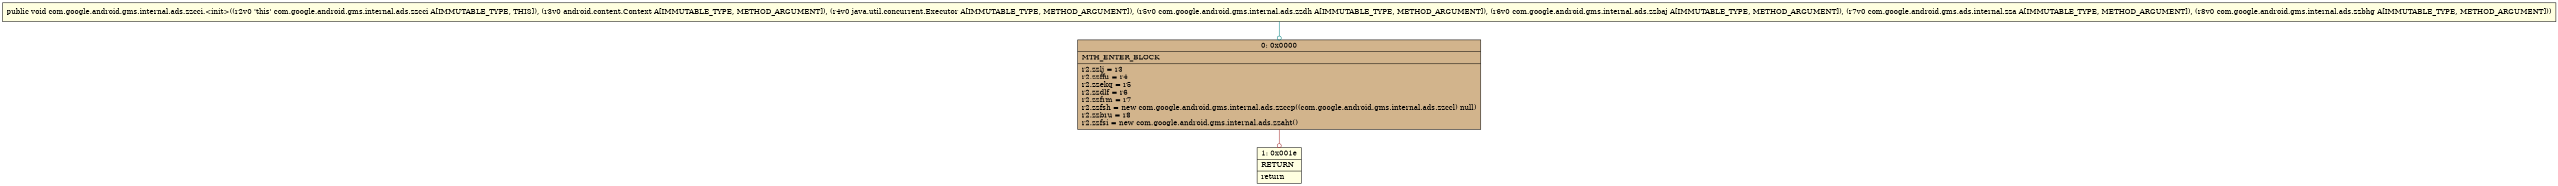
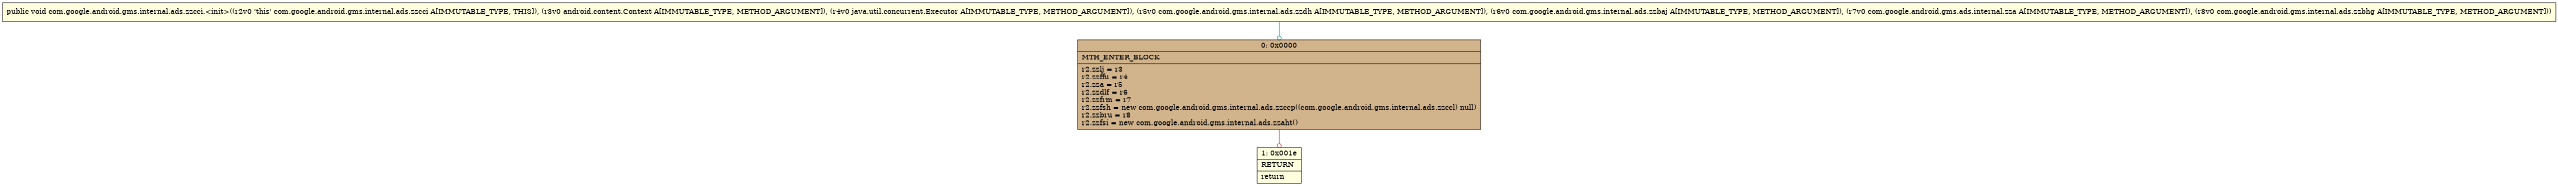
node "0: 0x0000": text "r2.zzekq = r5" -> "r2.zza = r5"
